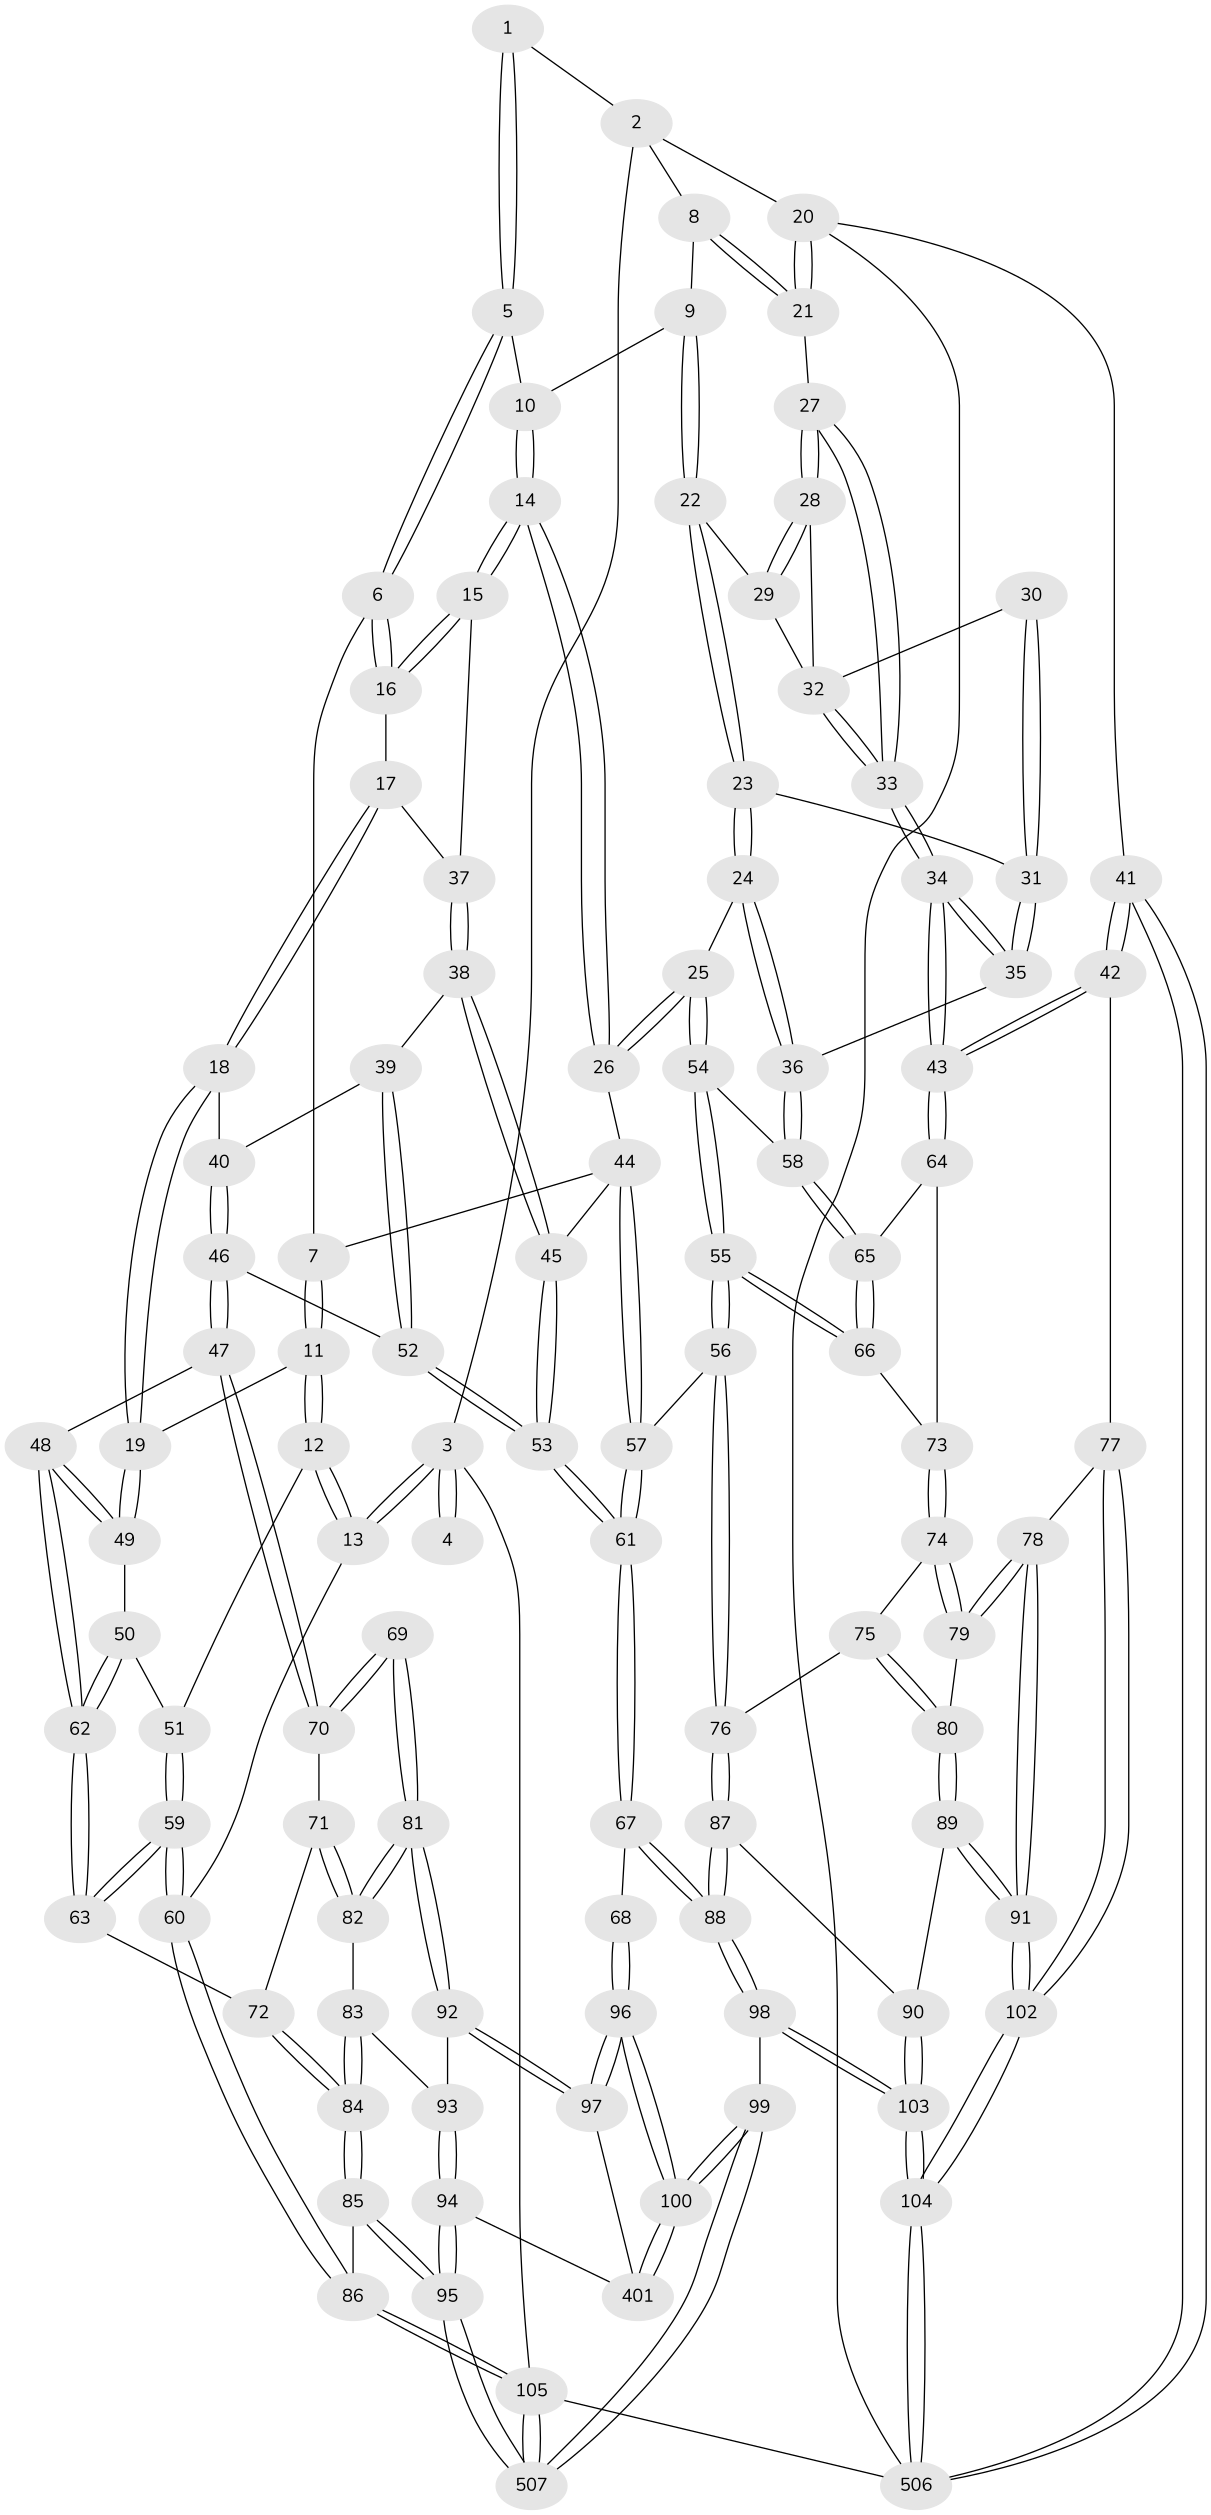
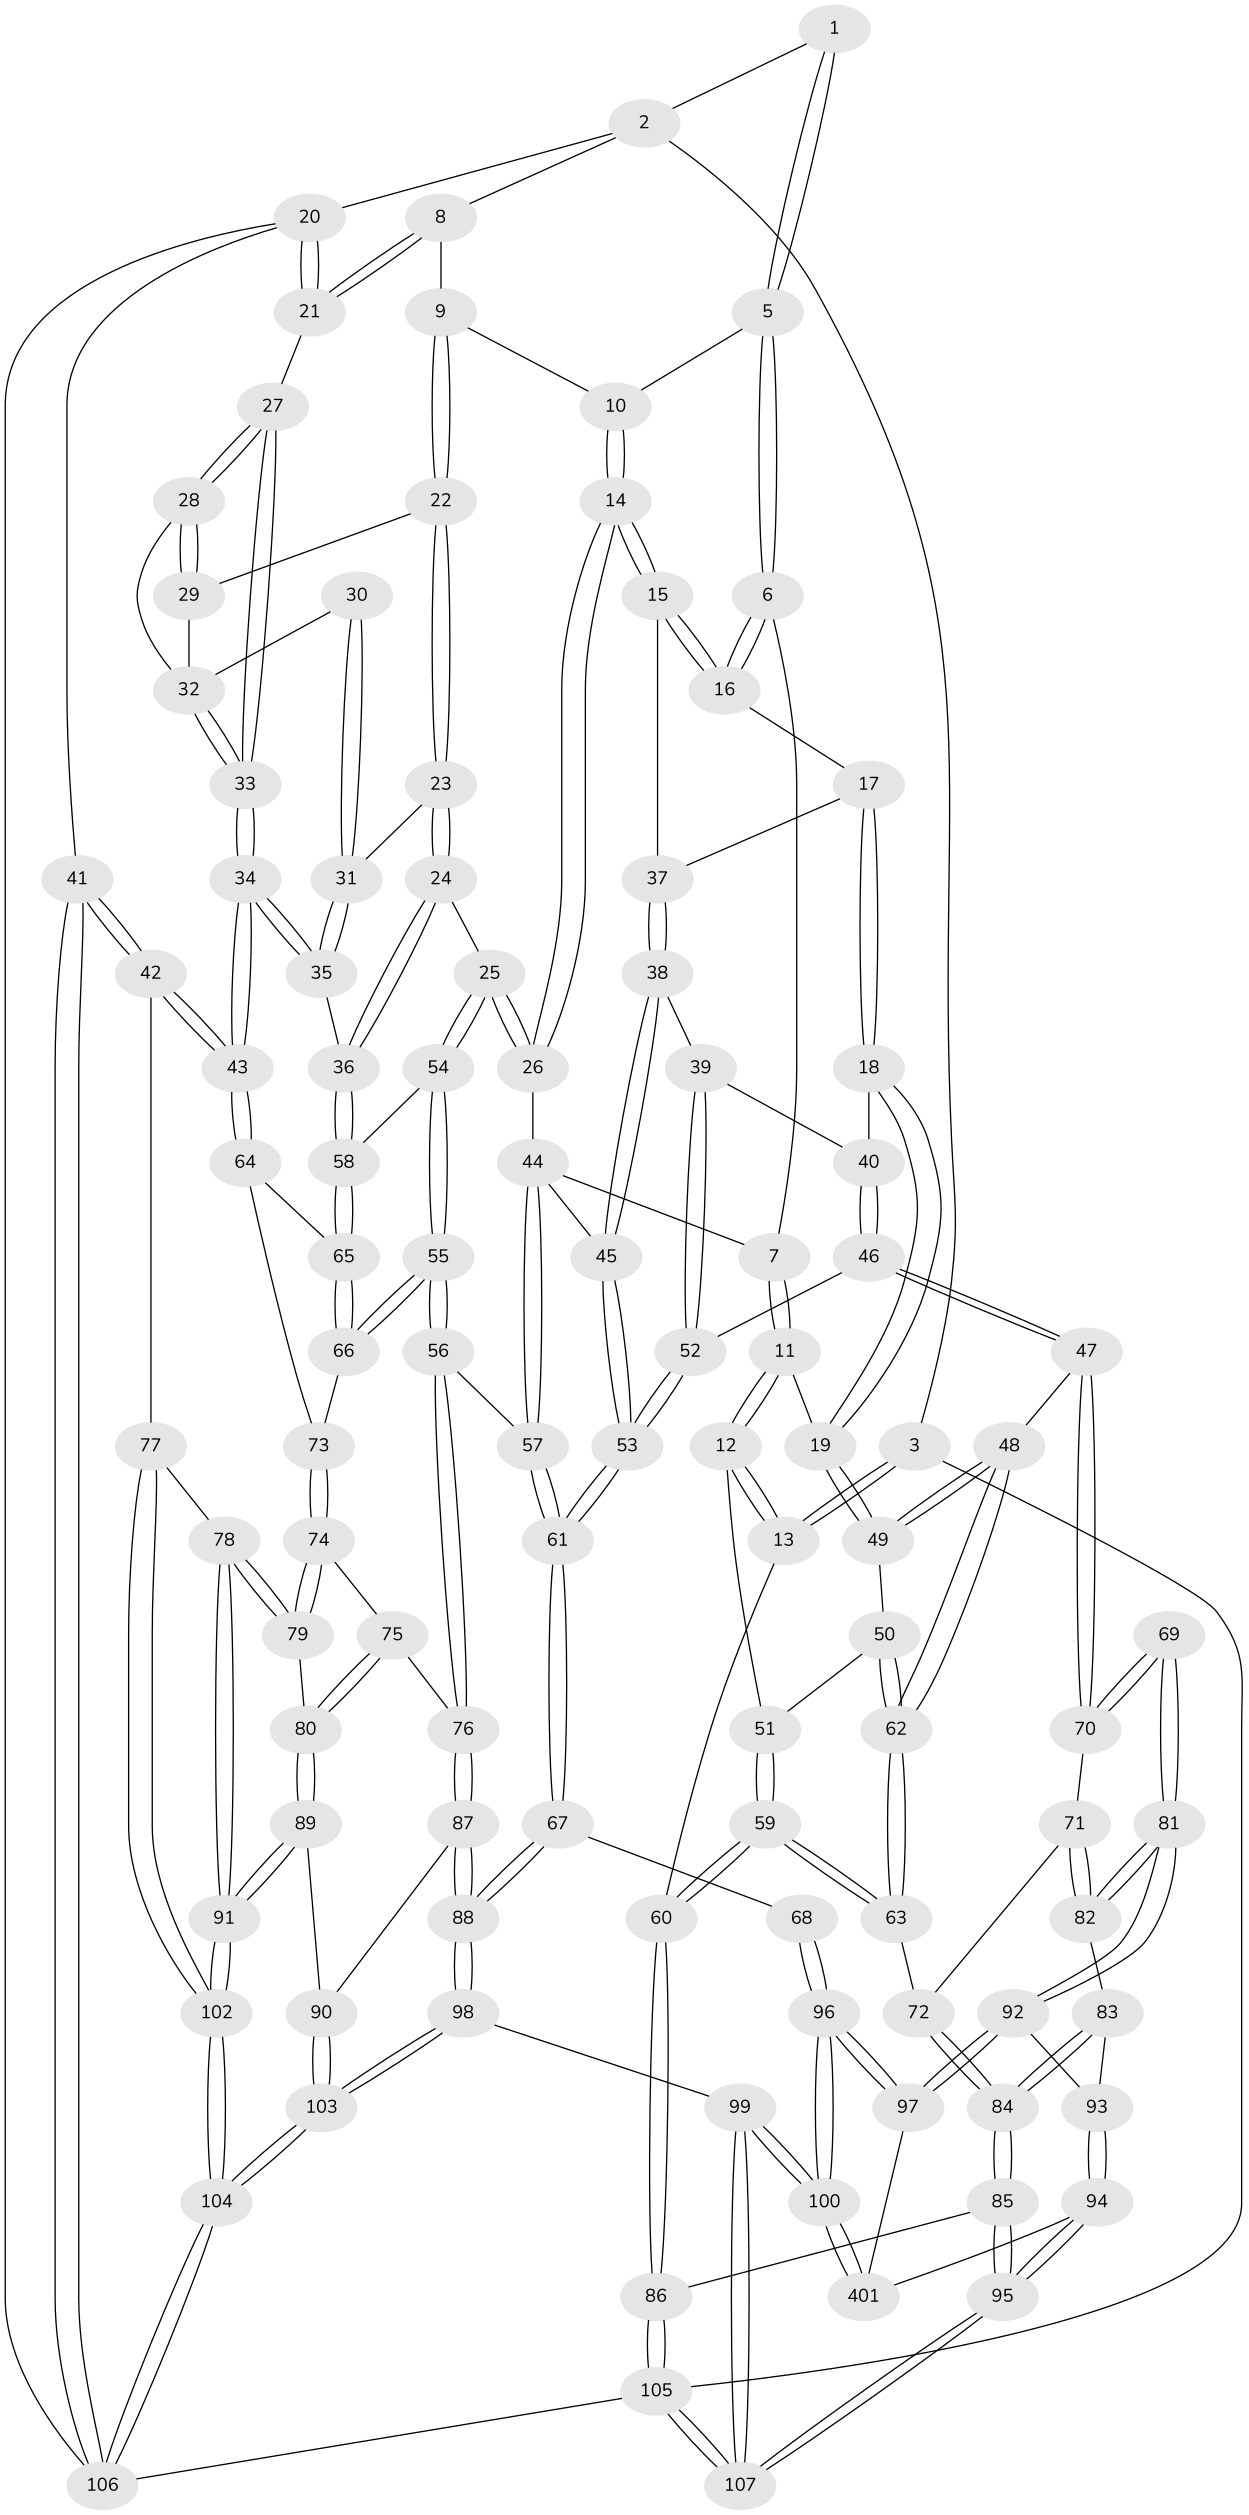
node "4": removed
node "507": label "507" -> "107"
node "506": label "506" -> "106"
